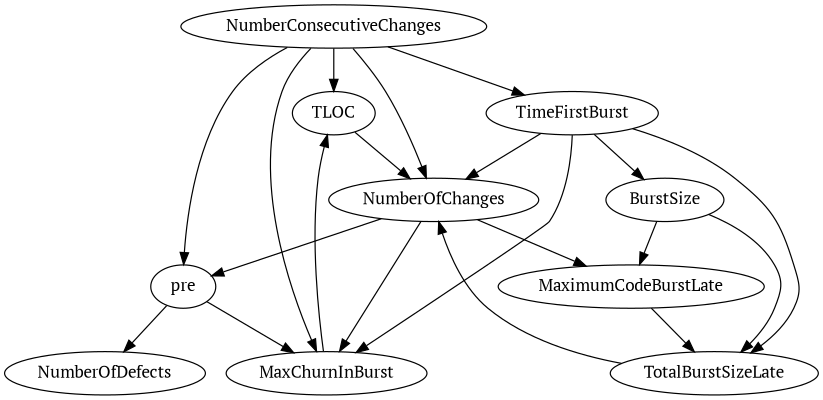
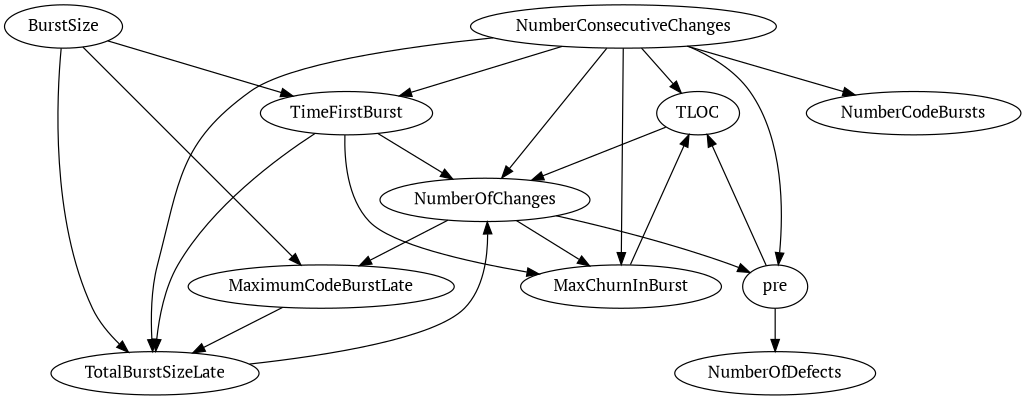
edge "NumberConsecutiveChanges" -> "TotalBurstSizeLate": added
node "NumberCodeBursts": added
edge "TimeFirstBurst" -> "BurstSize": reversed
edge "pre" -> "MaxChurnInBurst": now "pre" -> "TLOC"
